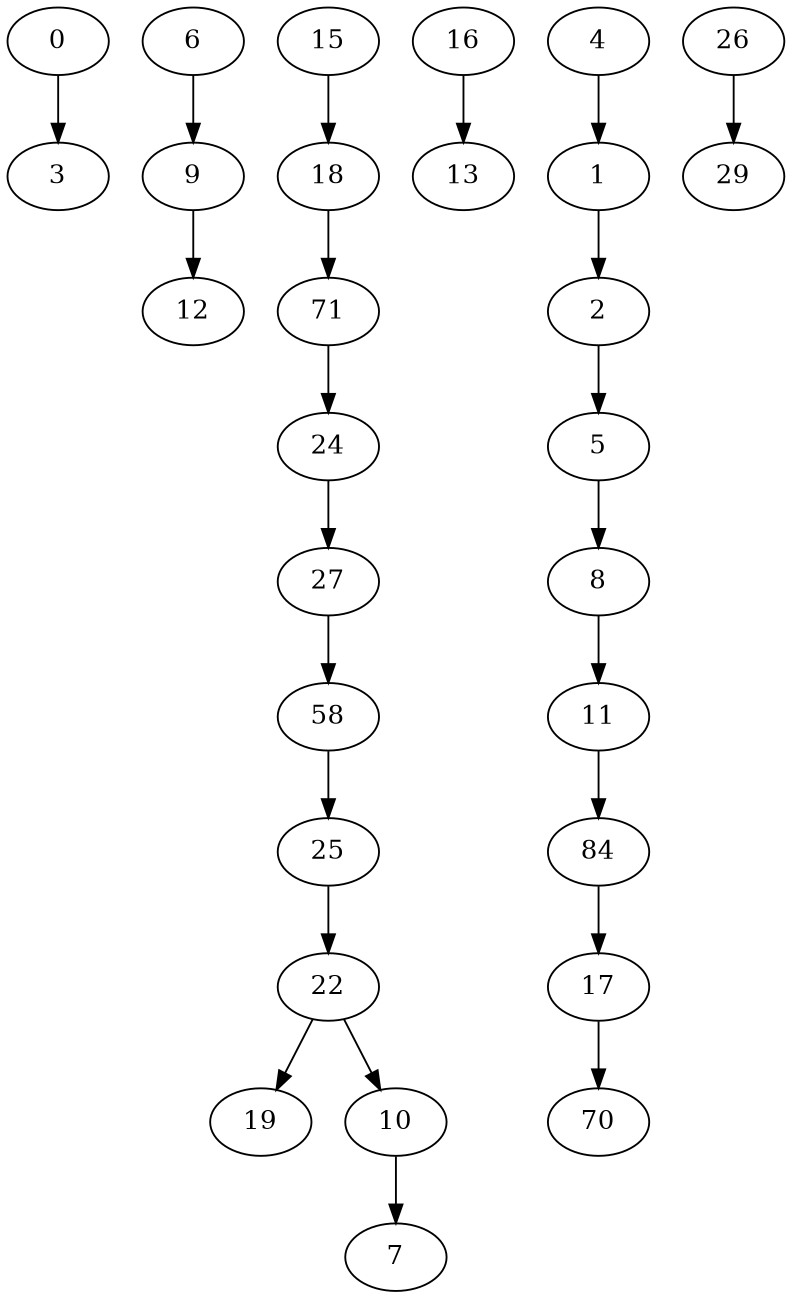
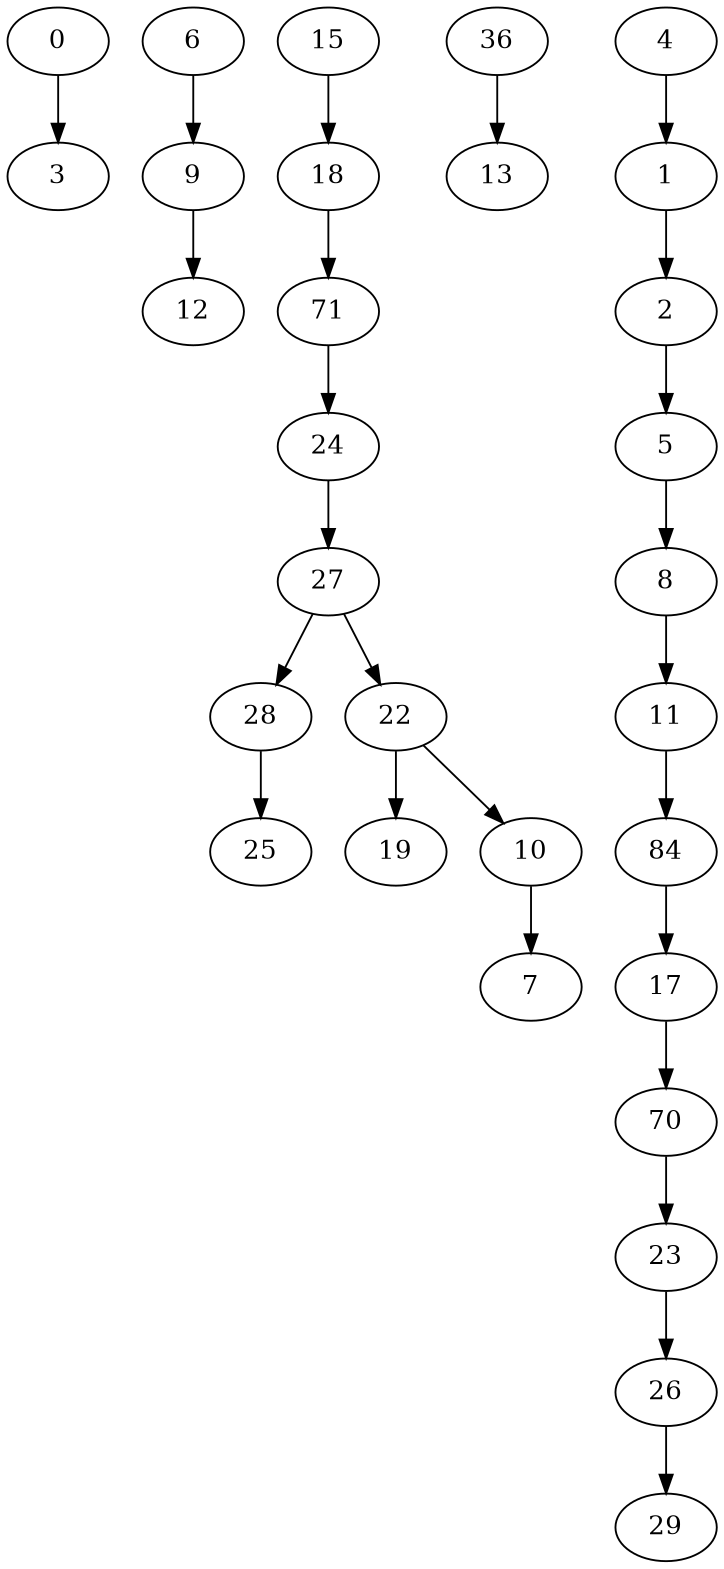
node "16": label "16" -> "36"
node "58": label "58" -> "28"
edge "25" -> "22": now "27" -> "22"
node "23": added
